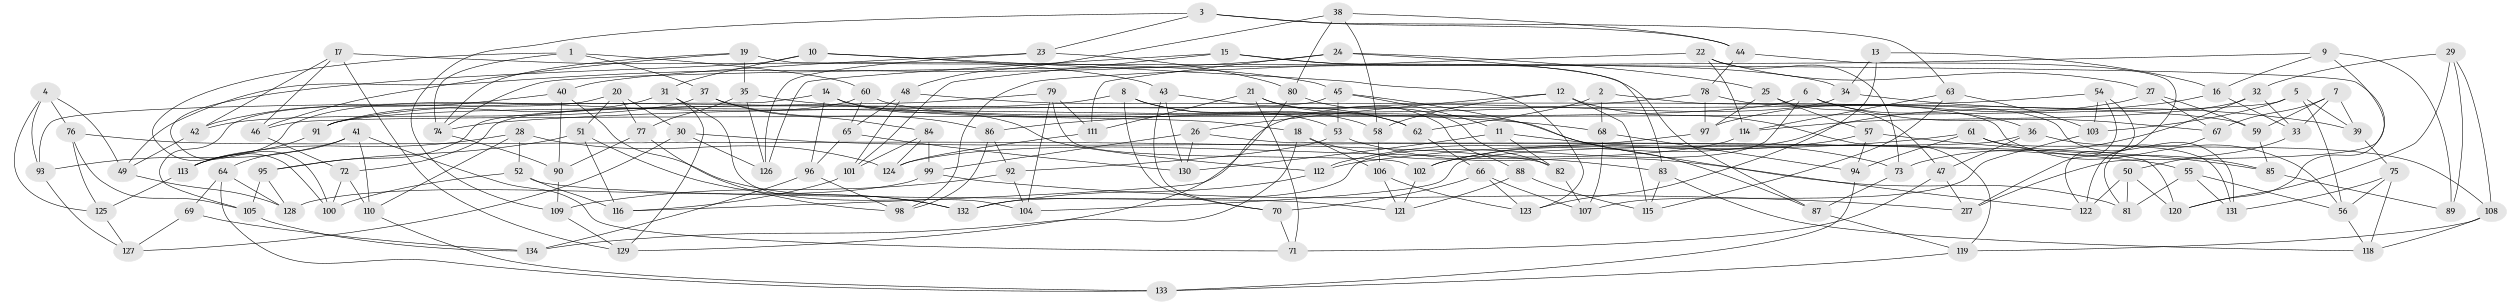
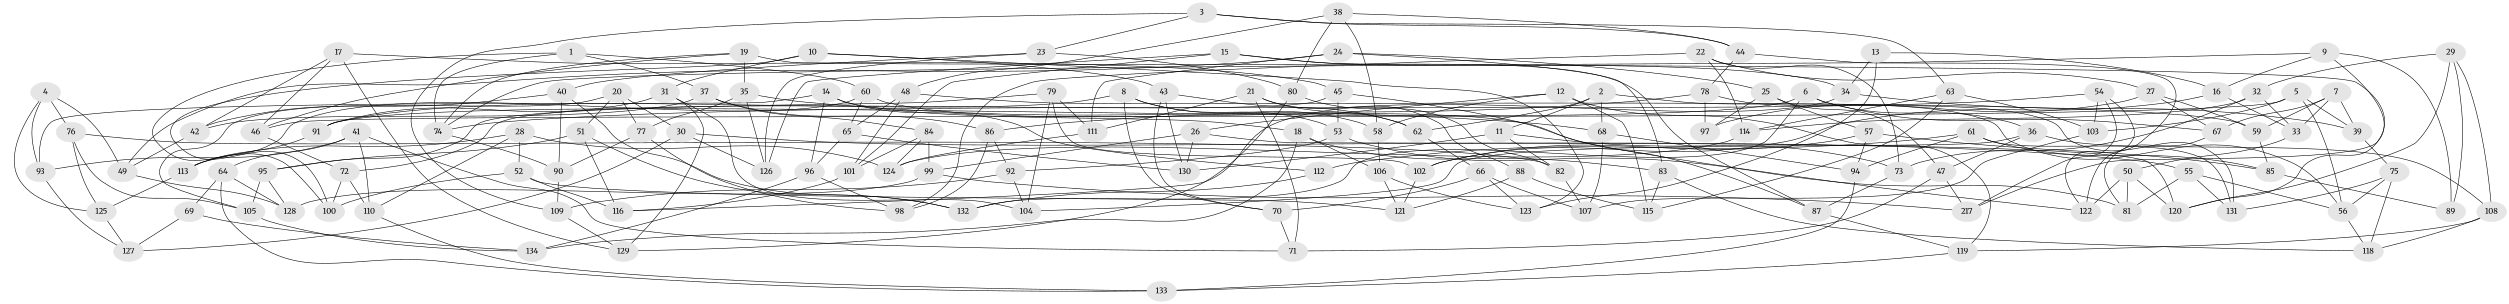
edge "45" -- "11": now "2" -- "11"
edge "97" -- "112": removed
